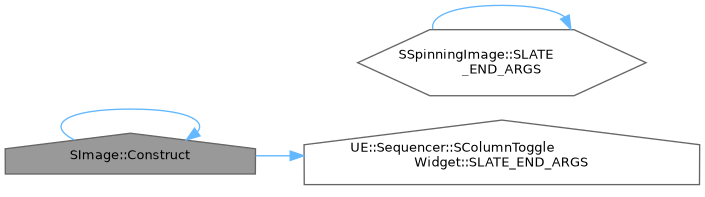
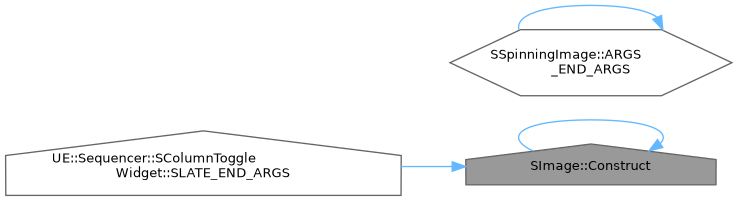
node "SSpinningImage::SLATE _END_ARGS": label "SSpinningImage::SLATE _END_ARGS" -> "SSpinningImage::ARGS _END_ARGS"
edge "SImage::Construct" -> "UE::Sequencer::SColumnToggle Widget::SLATE_END_ARGS": reversed
